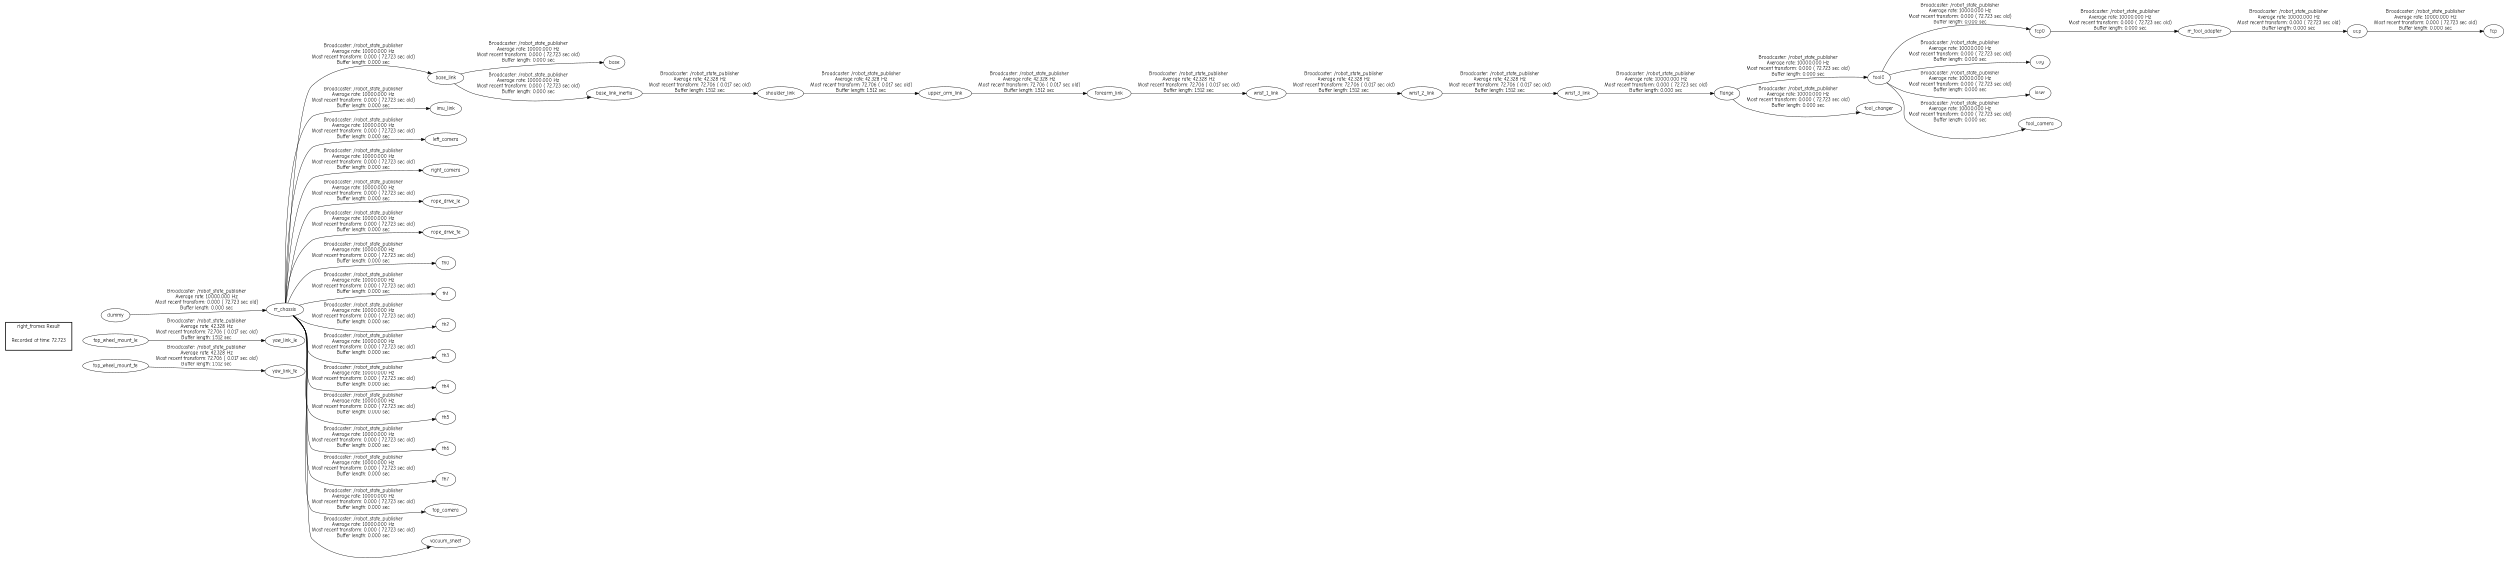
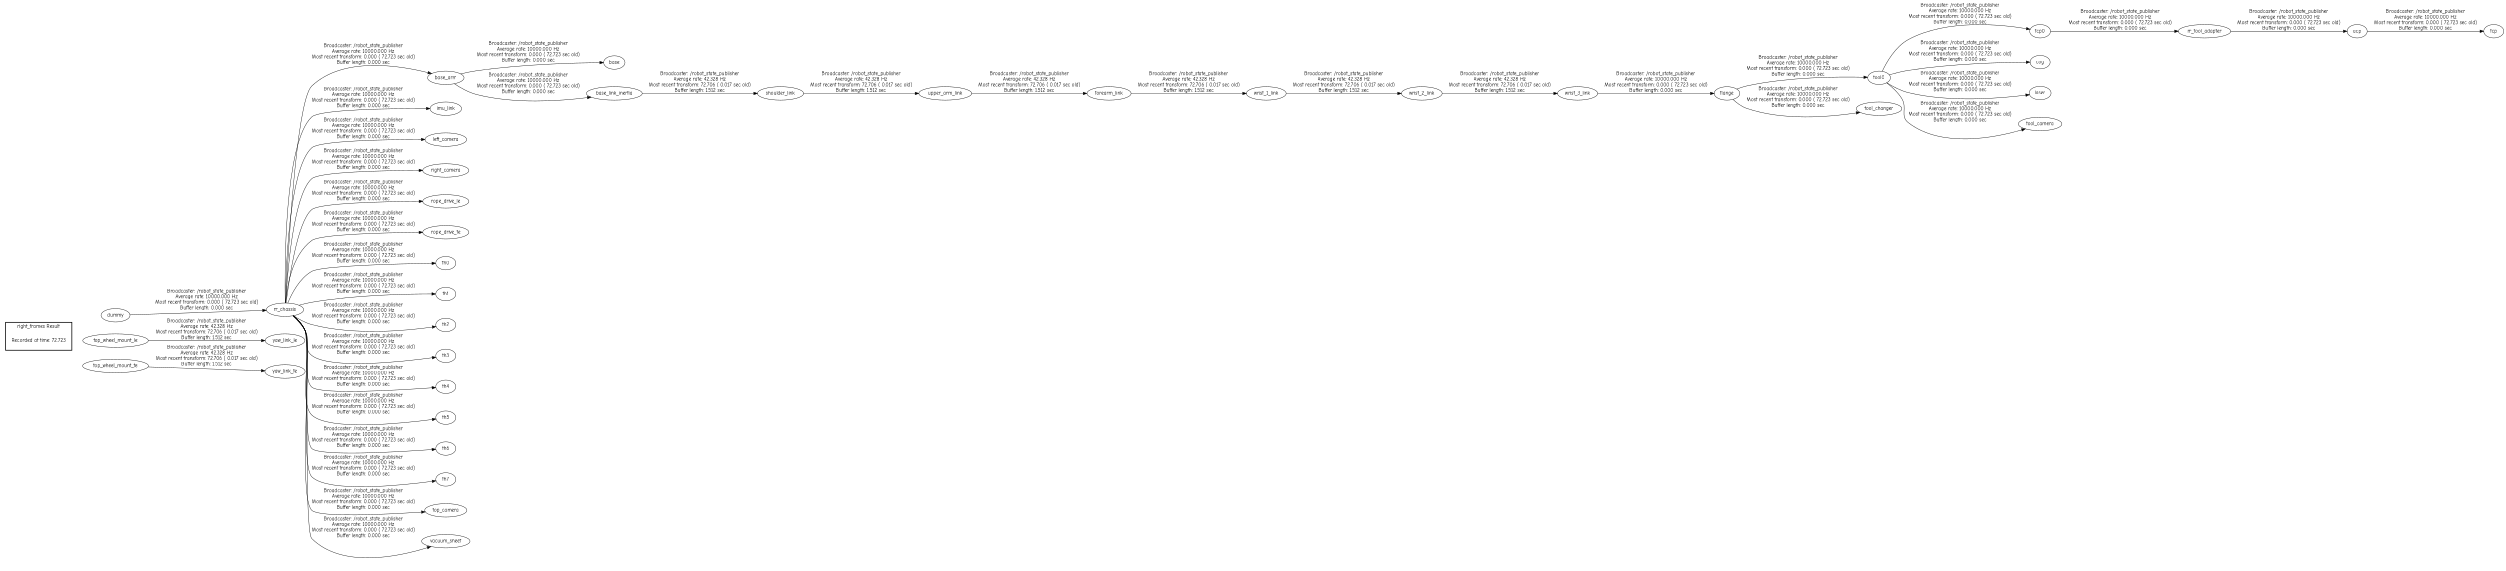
node "base_link": label "base_link" -> "base_arm"
